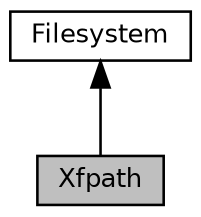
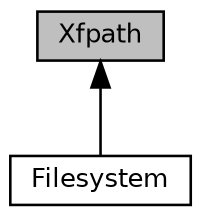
edge "Xfpath" -> "Filesystem": reversed
